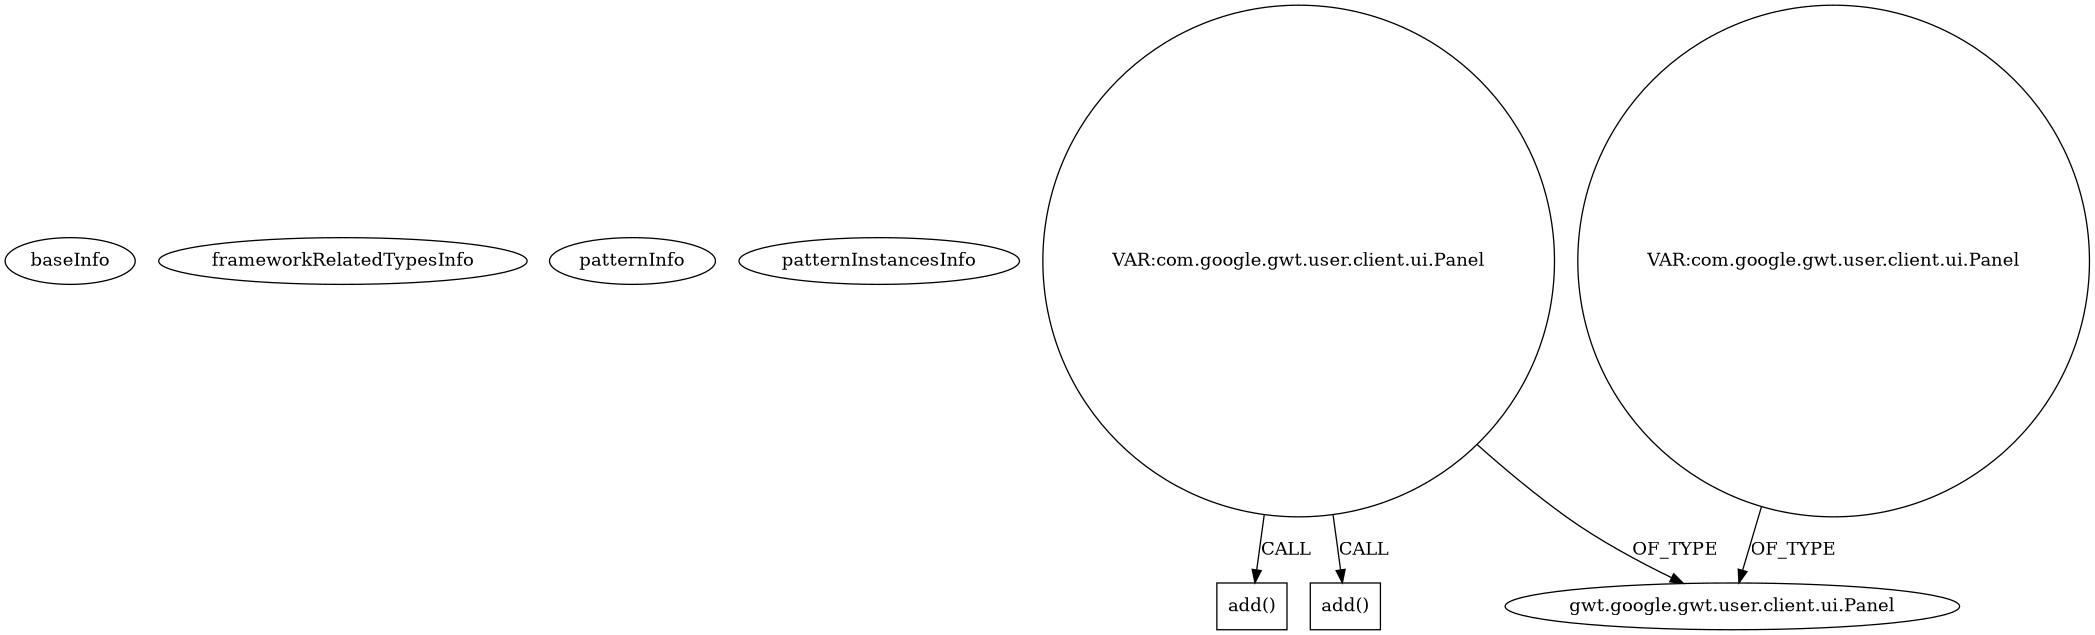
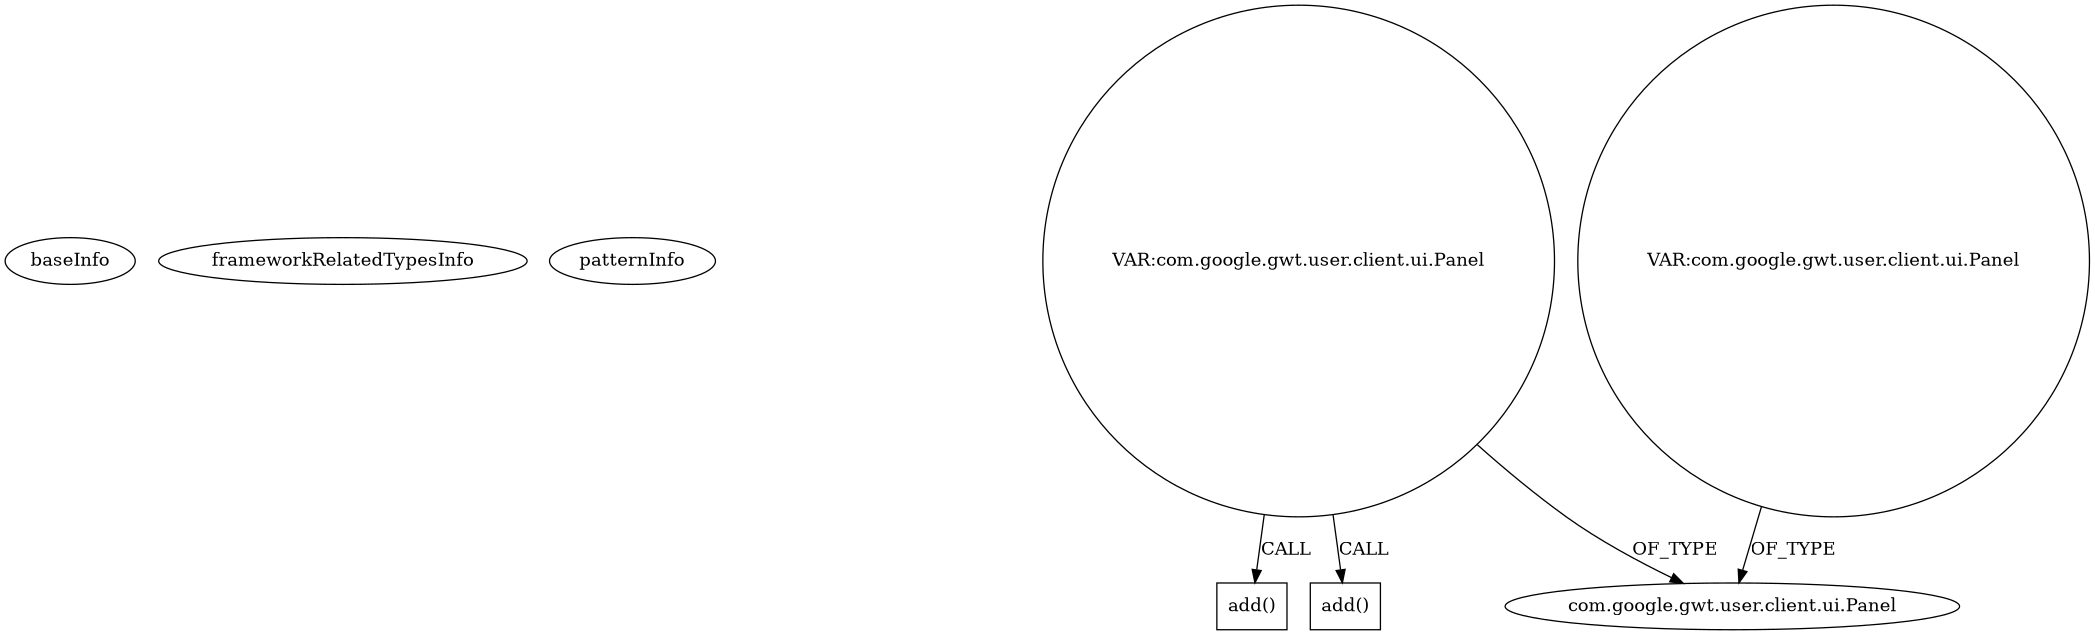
node "patternInstancesInfo": removed
node "gwt.google.gwt.user.client.ui.Panel": label "gwt.google.gwt.user.client.ui.Panel" -> "com.google.gwt.user.client.ui.Panel"
